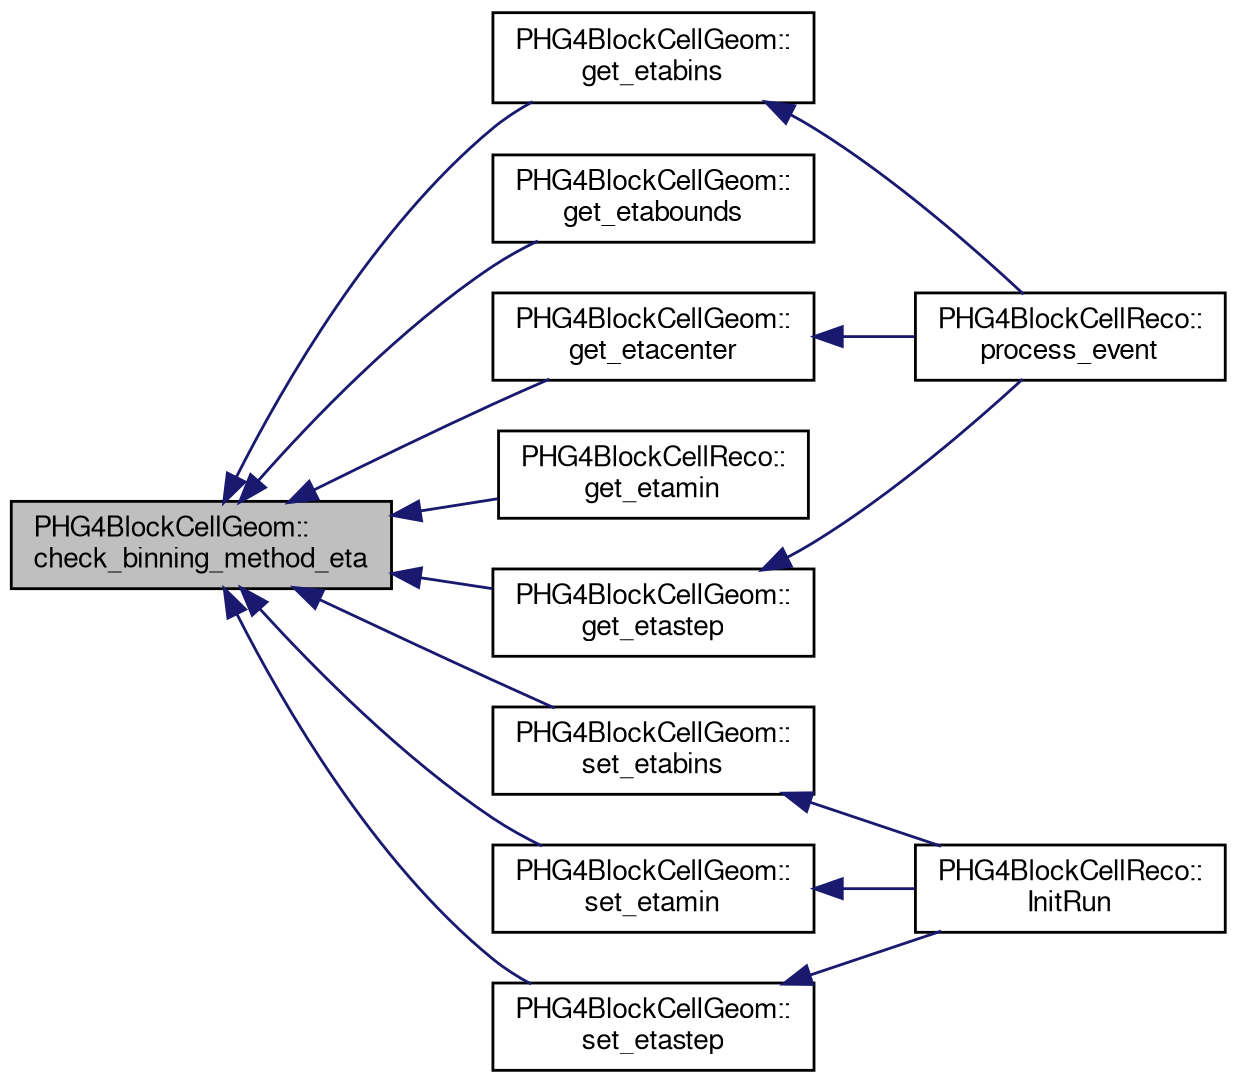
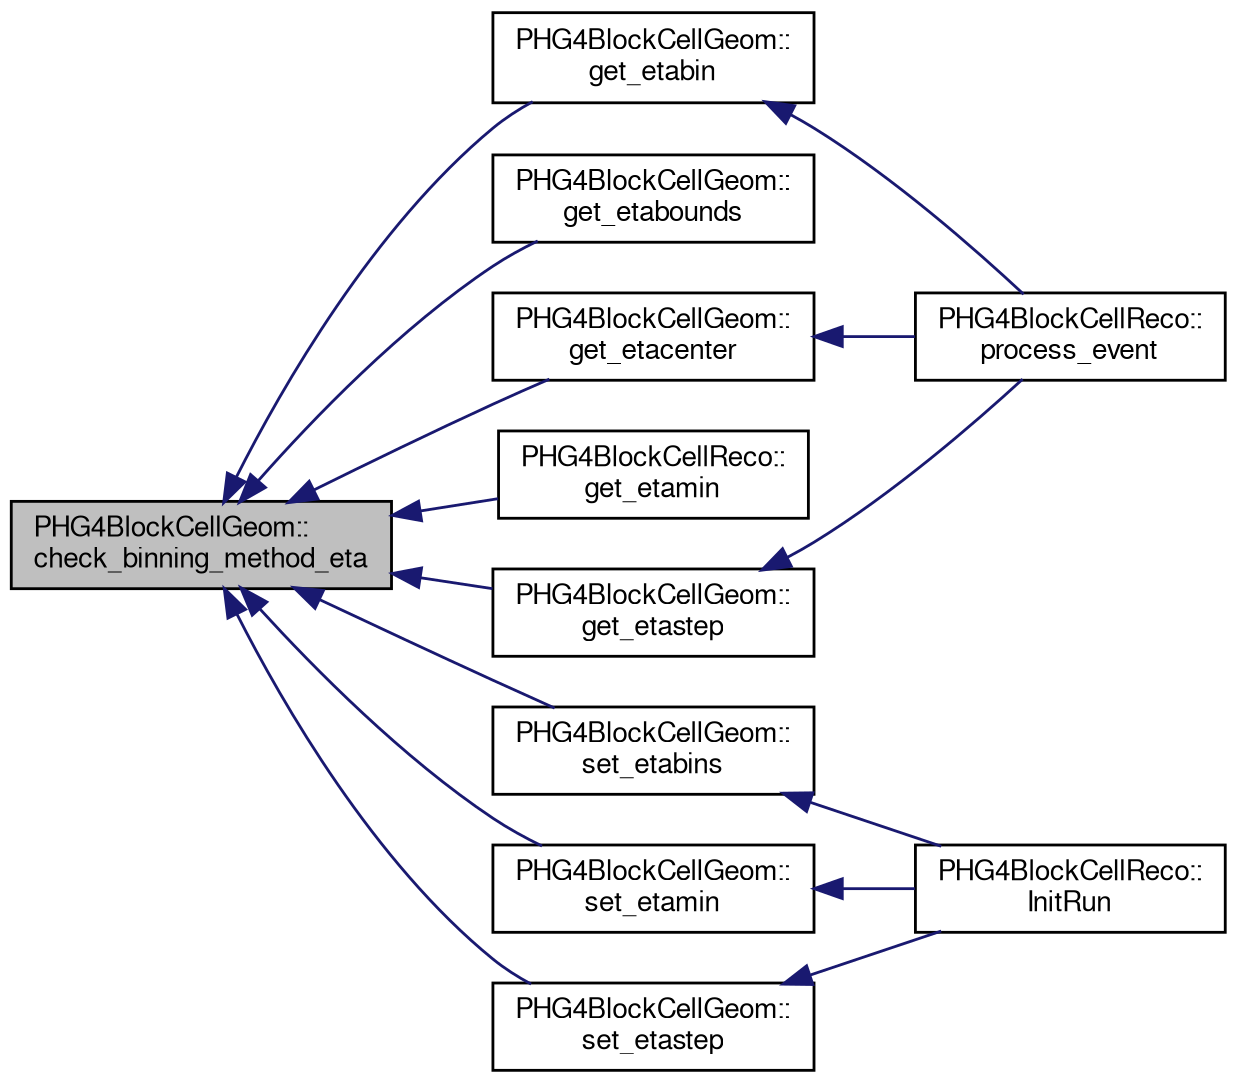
node "PHG4BlockCellGeom:: get_etabins": label "PHG4BlockCellGeom:: get_etabins" -> "PHG4BlockCellGeom:: get_etabin"
